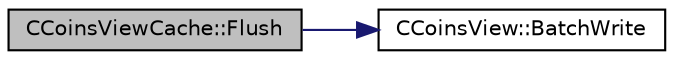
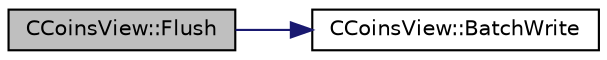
node "CCoinsViewCache::Flush": label "CCoinsViewCache::Flush" -> "CCoinsView::Flush"
